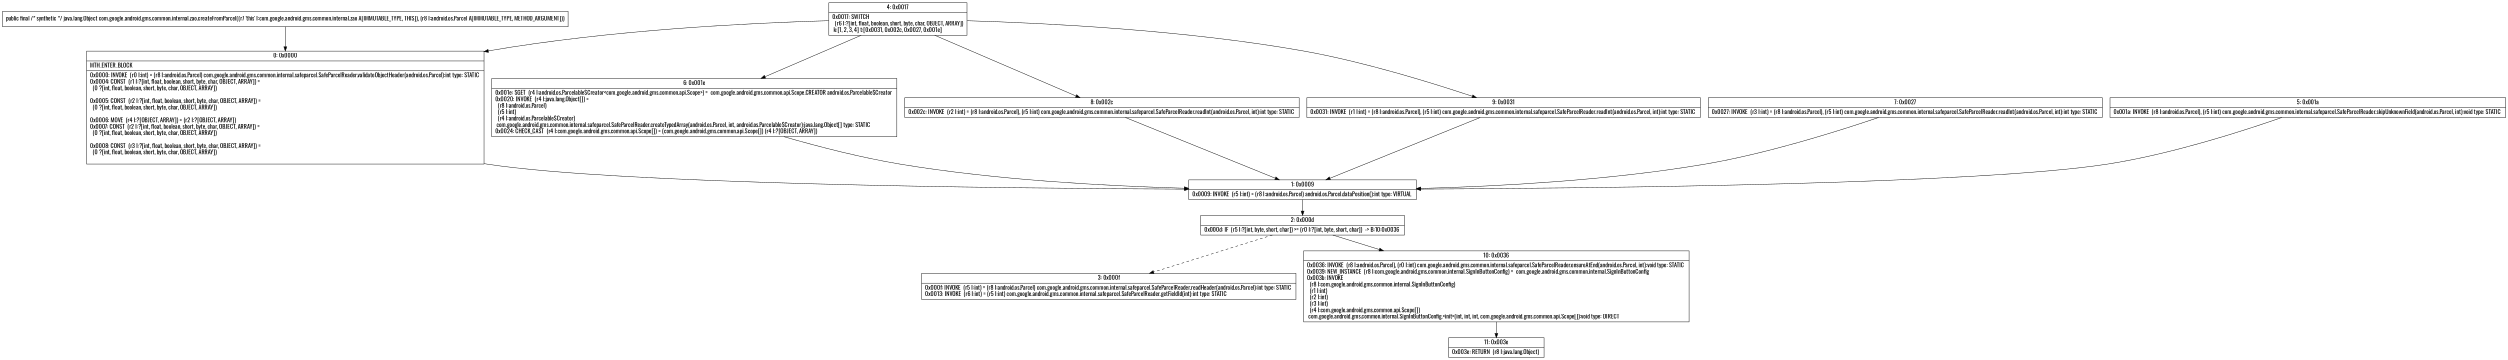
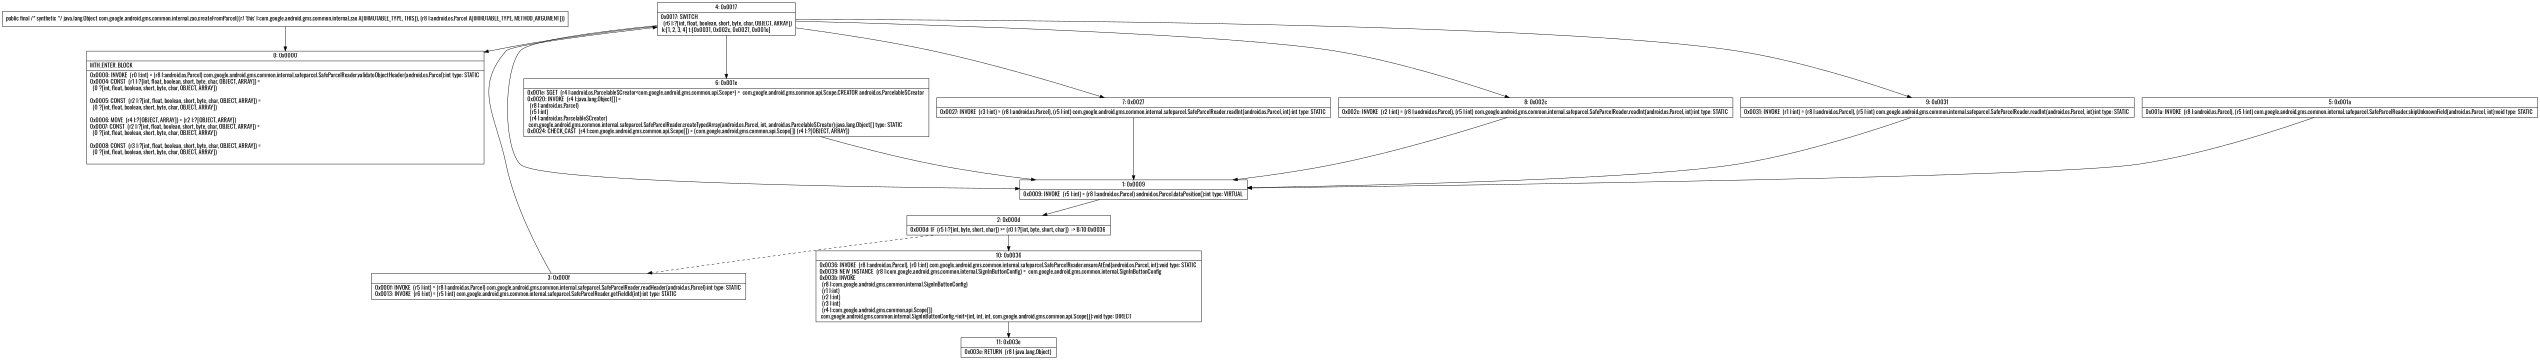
edge "4: 0x0017" -> "7: 0x0027": added
edge "3: 0x000f" -> "4: 0x0017": added
edge "0: 0x0000" -> "1: 0x0009": now "4: 0x0017" -> "1: 0x0009"
